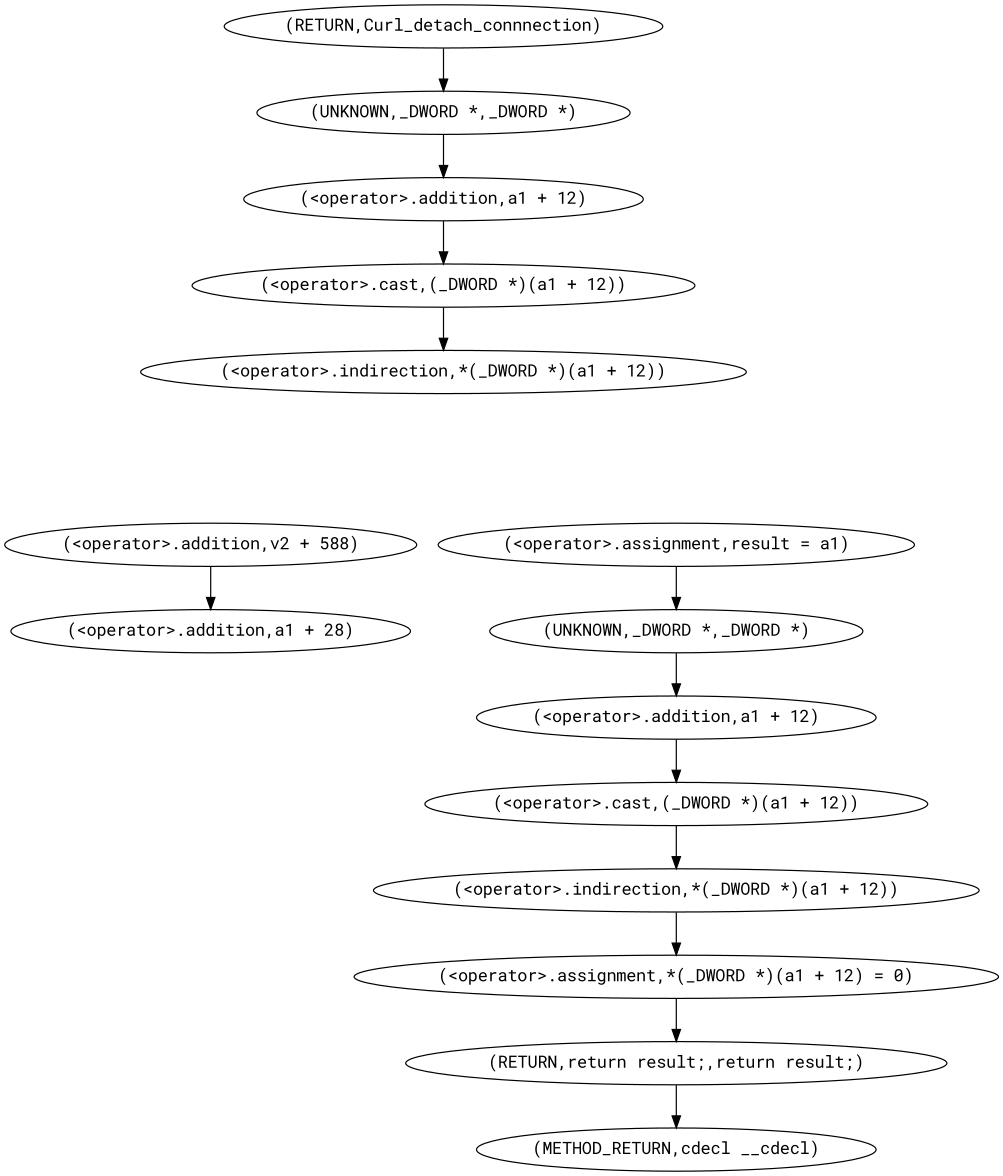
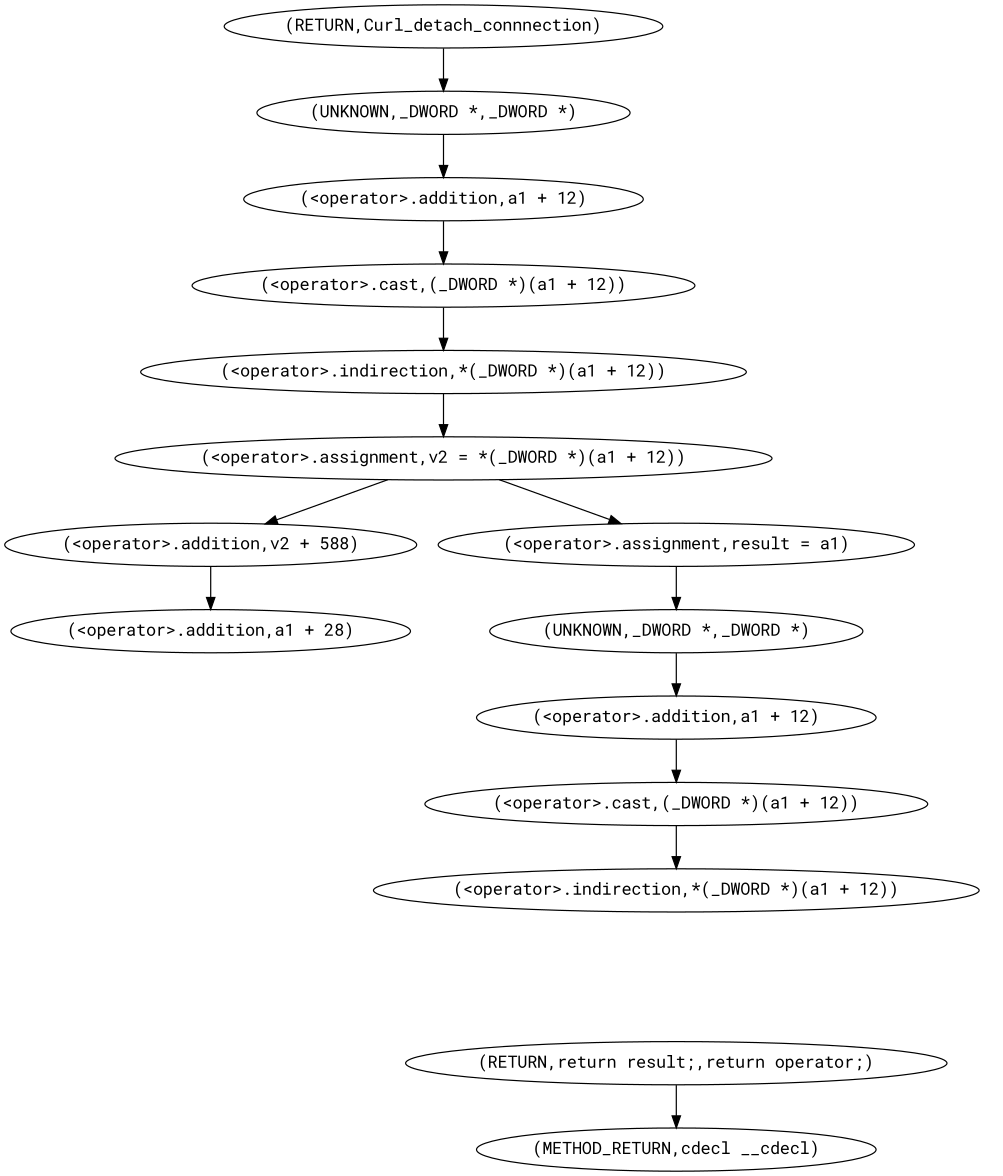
node "(<operator>.assignment,v2 = *(_DWORD *)(a1 + 12))": added
node "(<operator>.assignment,*(_DWORD *)(a1 + 12) = 0)": removed
node "(RETURN,return result;,return result;)": label "(RETURN,return result;,return result;)" -> "(RETURN,return result;,return operator;)"
